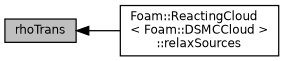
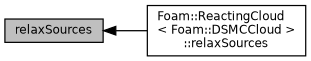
node "rhoTrans": label "rhoTrans" -> "relaxSources"
